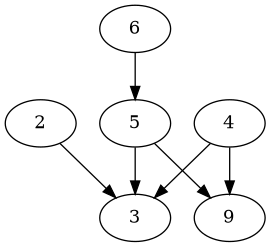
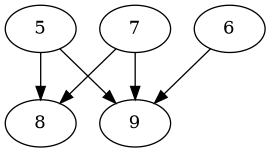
edge "6" -> "5": now "6" -> "9"
node "2": removed
node "4": label "4" -> "7"
node "3": label "3" -> "8"
